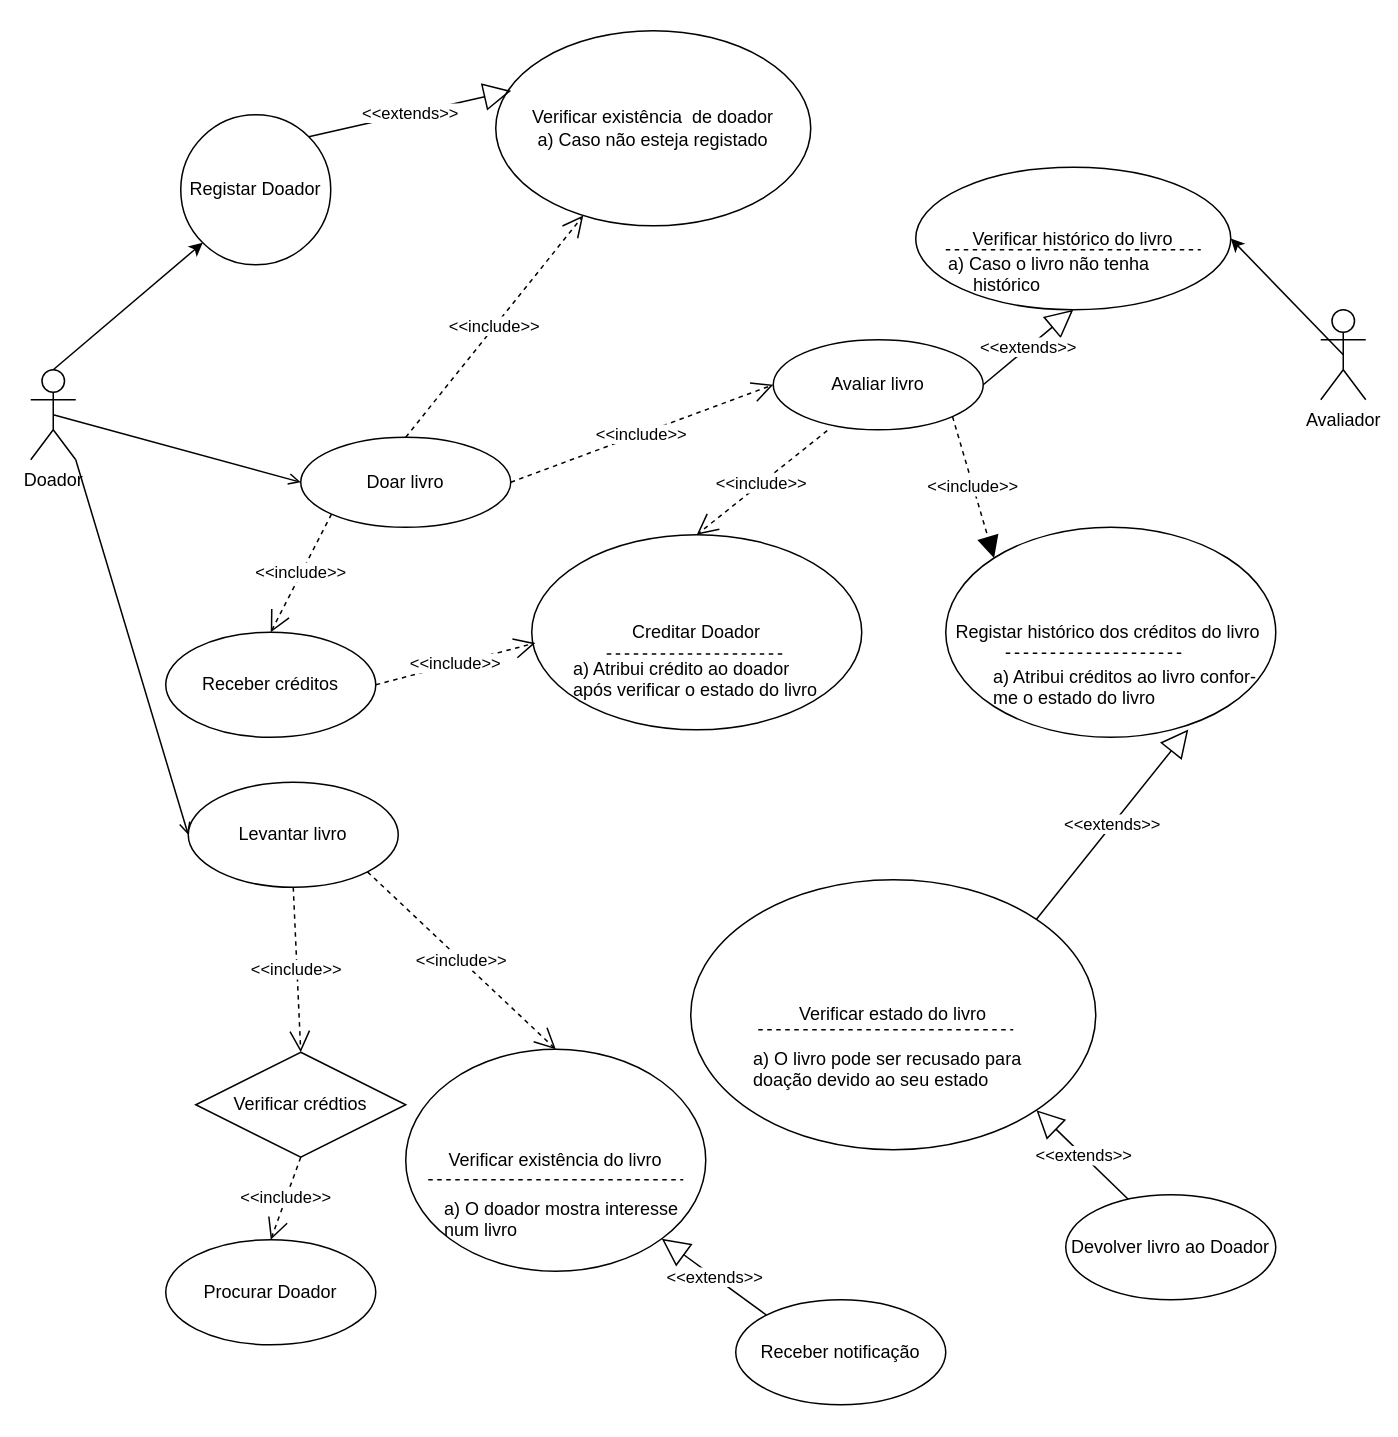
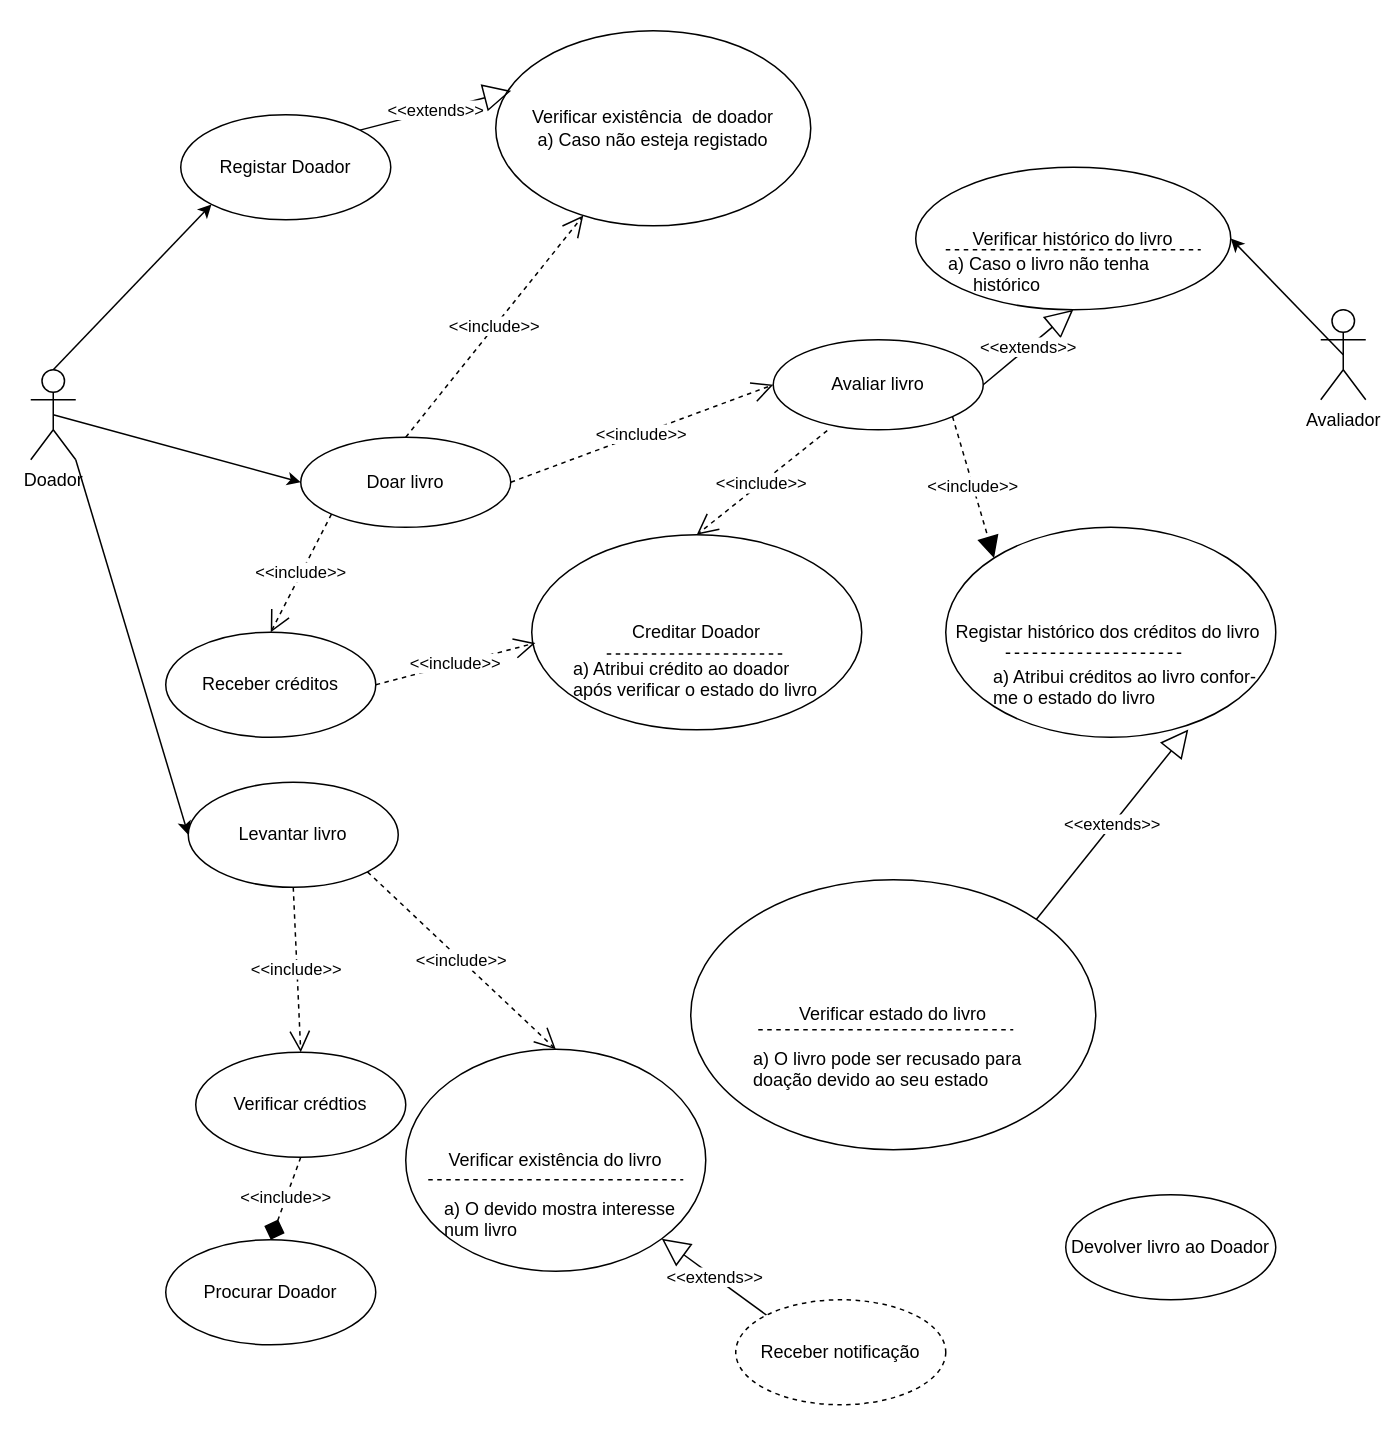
node "Registar Doador": size 150x150 -> 210x105
edge "Doador" -> "Doar livro": arrowhead open -> classic
edge "Doador" -> "Levantar livro": arrowhead open -> classic
node "Verificar crédtios": shape diamond -> ellipse
edge "Devolver livro ao Doador" -> "Verificar estado do livro": removed, label "<<extends>>"
node "a) O doador mostra interesse num livro": label "a) O doador mostra interesse num livro" -> "a) O devido mostra interesse num livro"
edge "Verificar crédtios" -> "Procurar Doador": arrowhead open -> diamond
node "Receber notificação": style solid -> dashed
